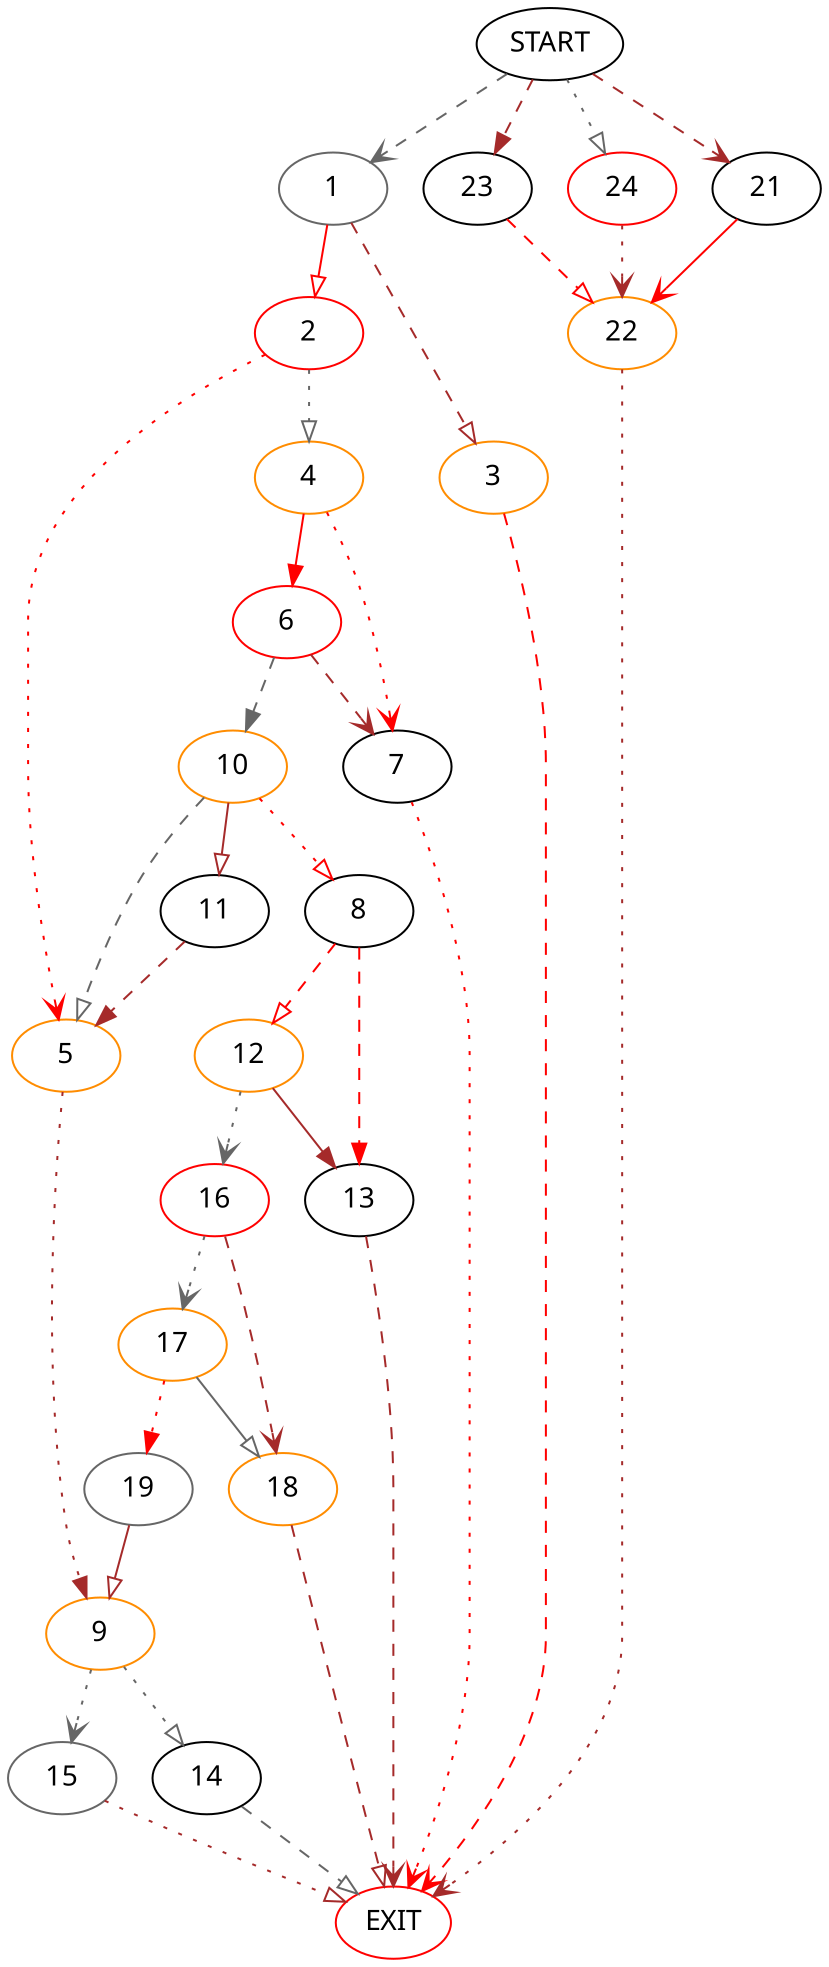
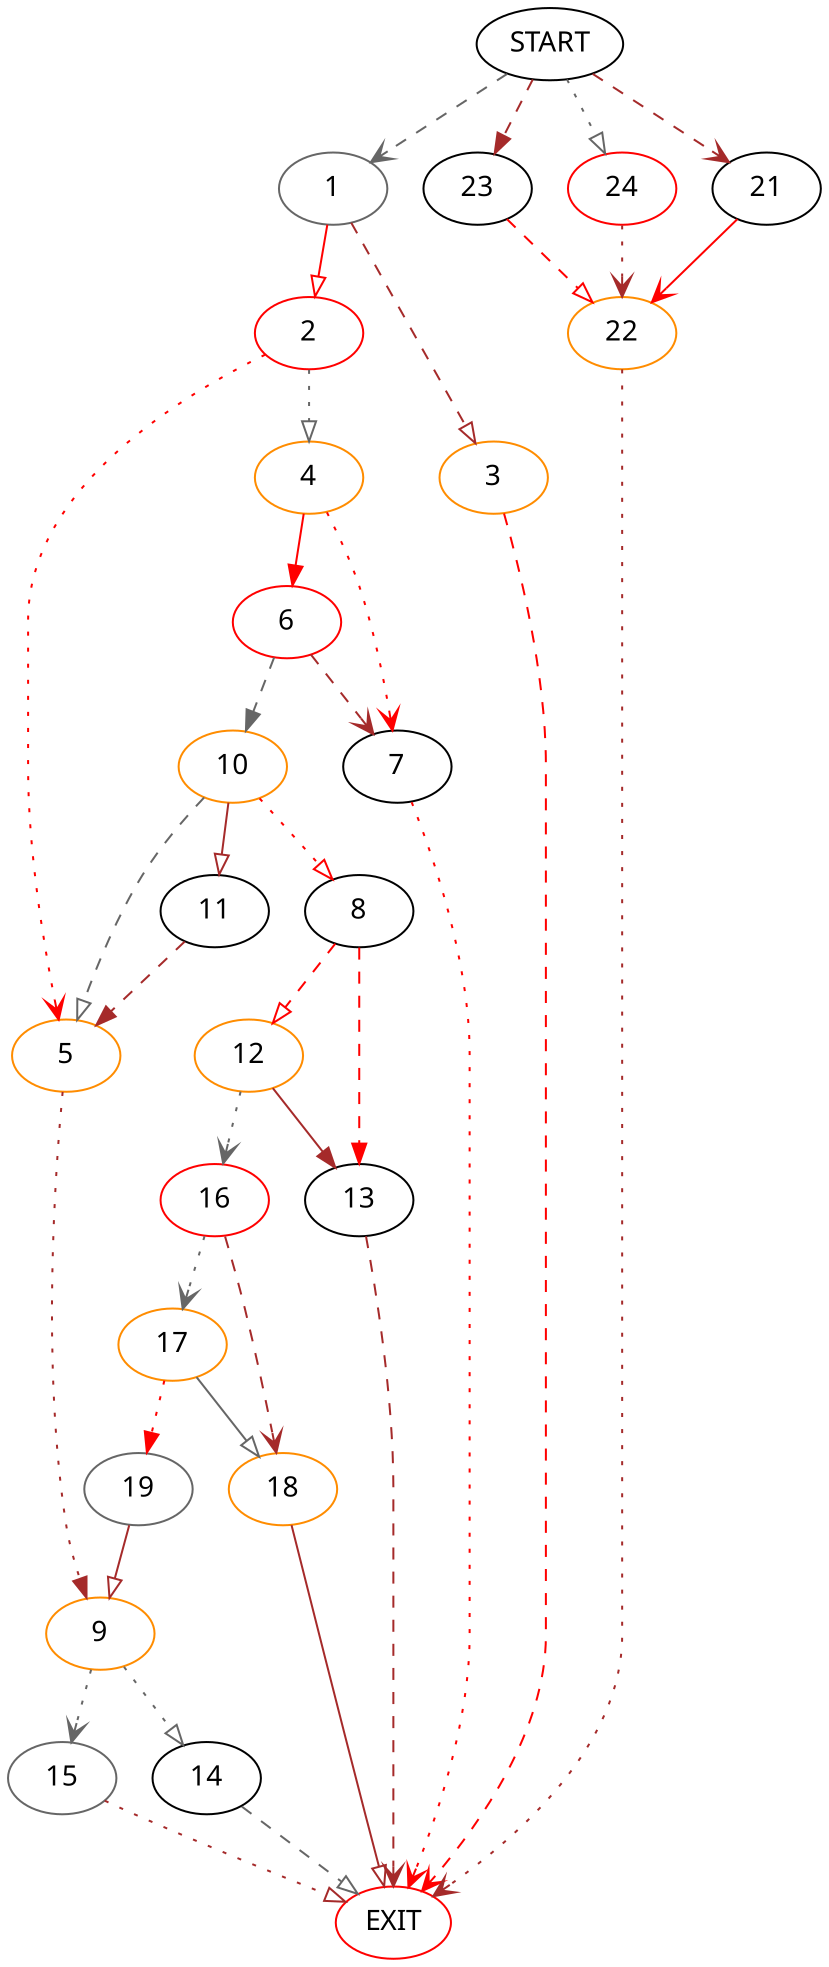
edge "18" -> "EXIT": style dashed -> solid
